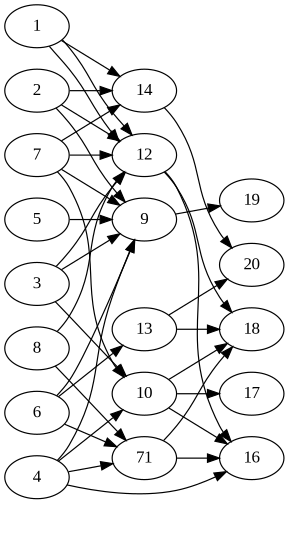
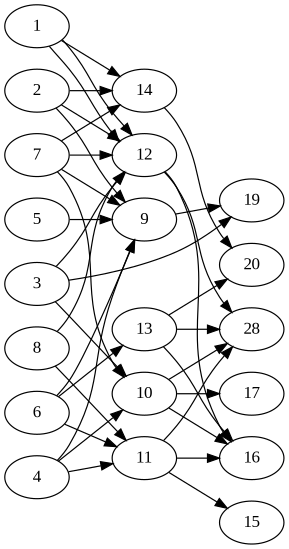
edge "3" -> "9": now "3" -> "19"
node "18": label "18" -> "28"
node "71": label "71" -> "11"
edge "4" -> "16": now "13" -> "16"
node "15": added
